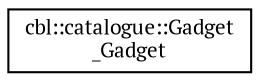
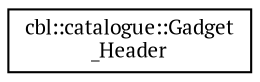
node "cbl::catalogue::Gadget _Gadget": label "cbl::catalogue::Gadget _Gadget" -> "cbl::catalogue::Gadget _Header"
